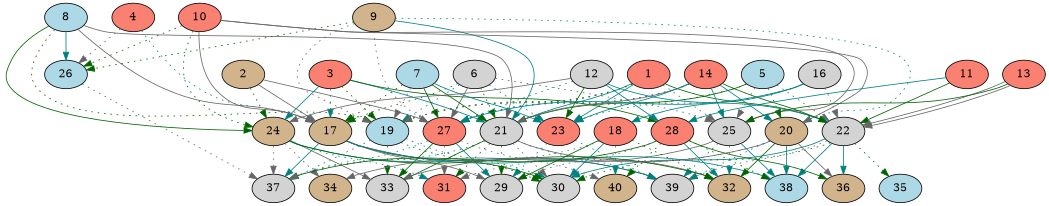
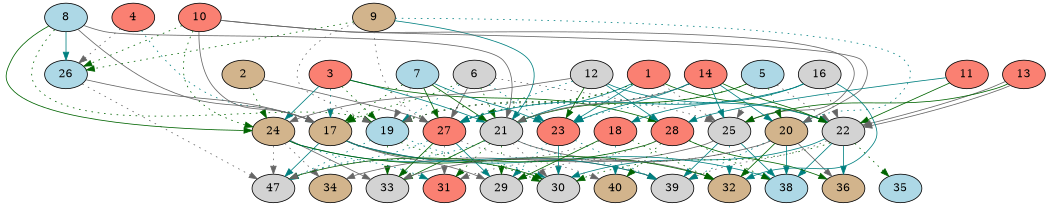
edge "2" -> "17": now "26" -> "17"
edge "28" -> "32": now "16" -> "32"
edge "18" -> "30": now "23" -> "30"
edge "25" -> "39": style dotted -> solid
node "37": label "37" -> "47"
